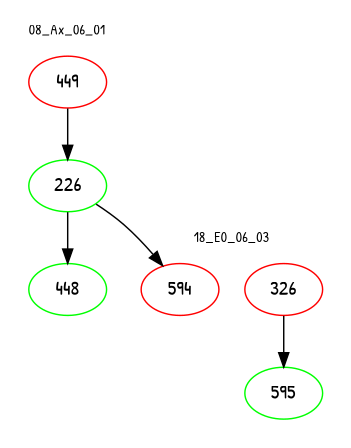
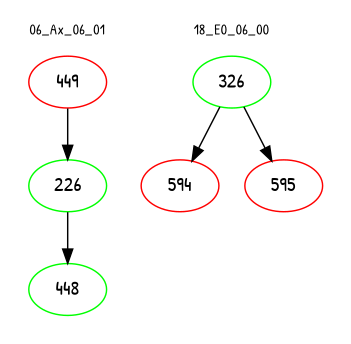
cluster "08_Ax_06_01": label "08_Ax_06_01" -> "06_Ax_06_01"
cluster "18_E0_06_03": label "18_E0_06_03" -> "18_E0_06_00"
edge "226" -> "594": now "326" -> "594"
node "326": color red -> green
node "595": color green -> red
